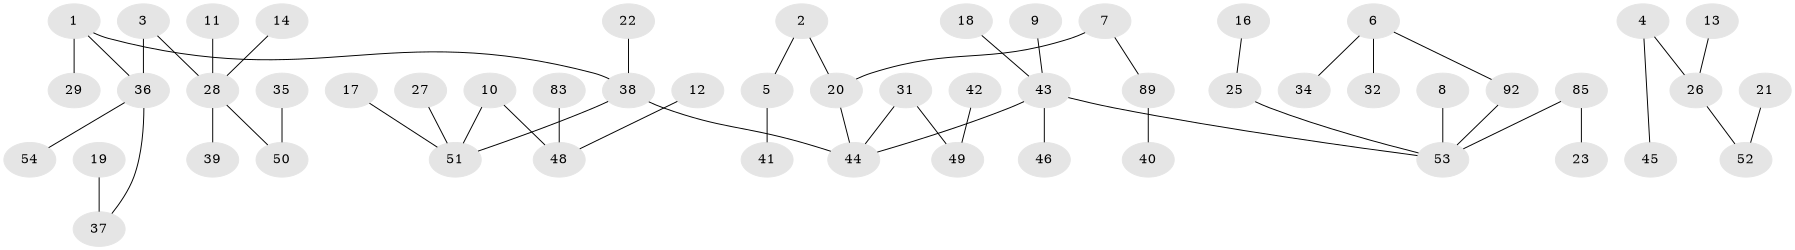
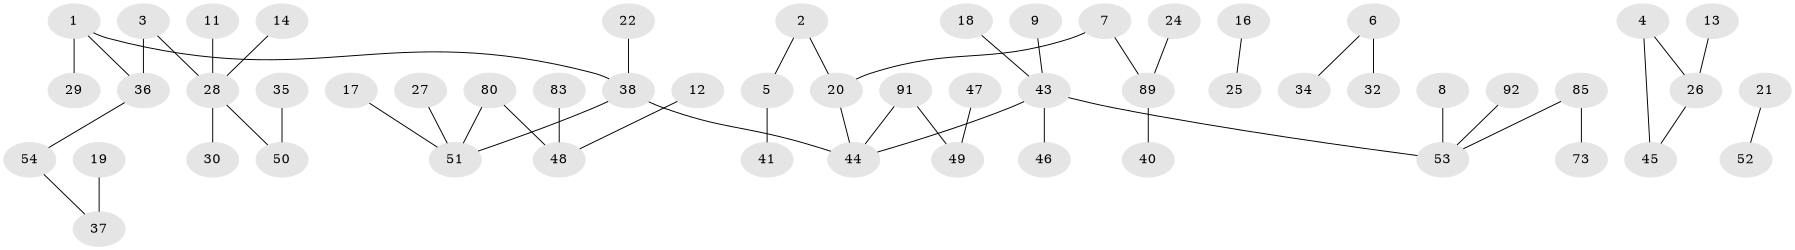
node "24": added
edge "6" -- "92": removed
node "10": label "10" -> "80"
node "31": label "31" -> "91"
node "42": label "42" -> "47"
edge "26" -- "52": now "26" -- "45"
edge "25" -- "53": removed
node "39": label "39" -> "30"
node "23": label "23" -> "73"
edge "36" -- "37": now "54" -- "37"
